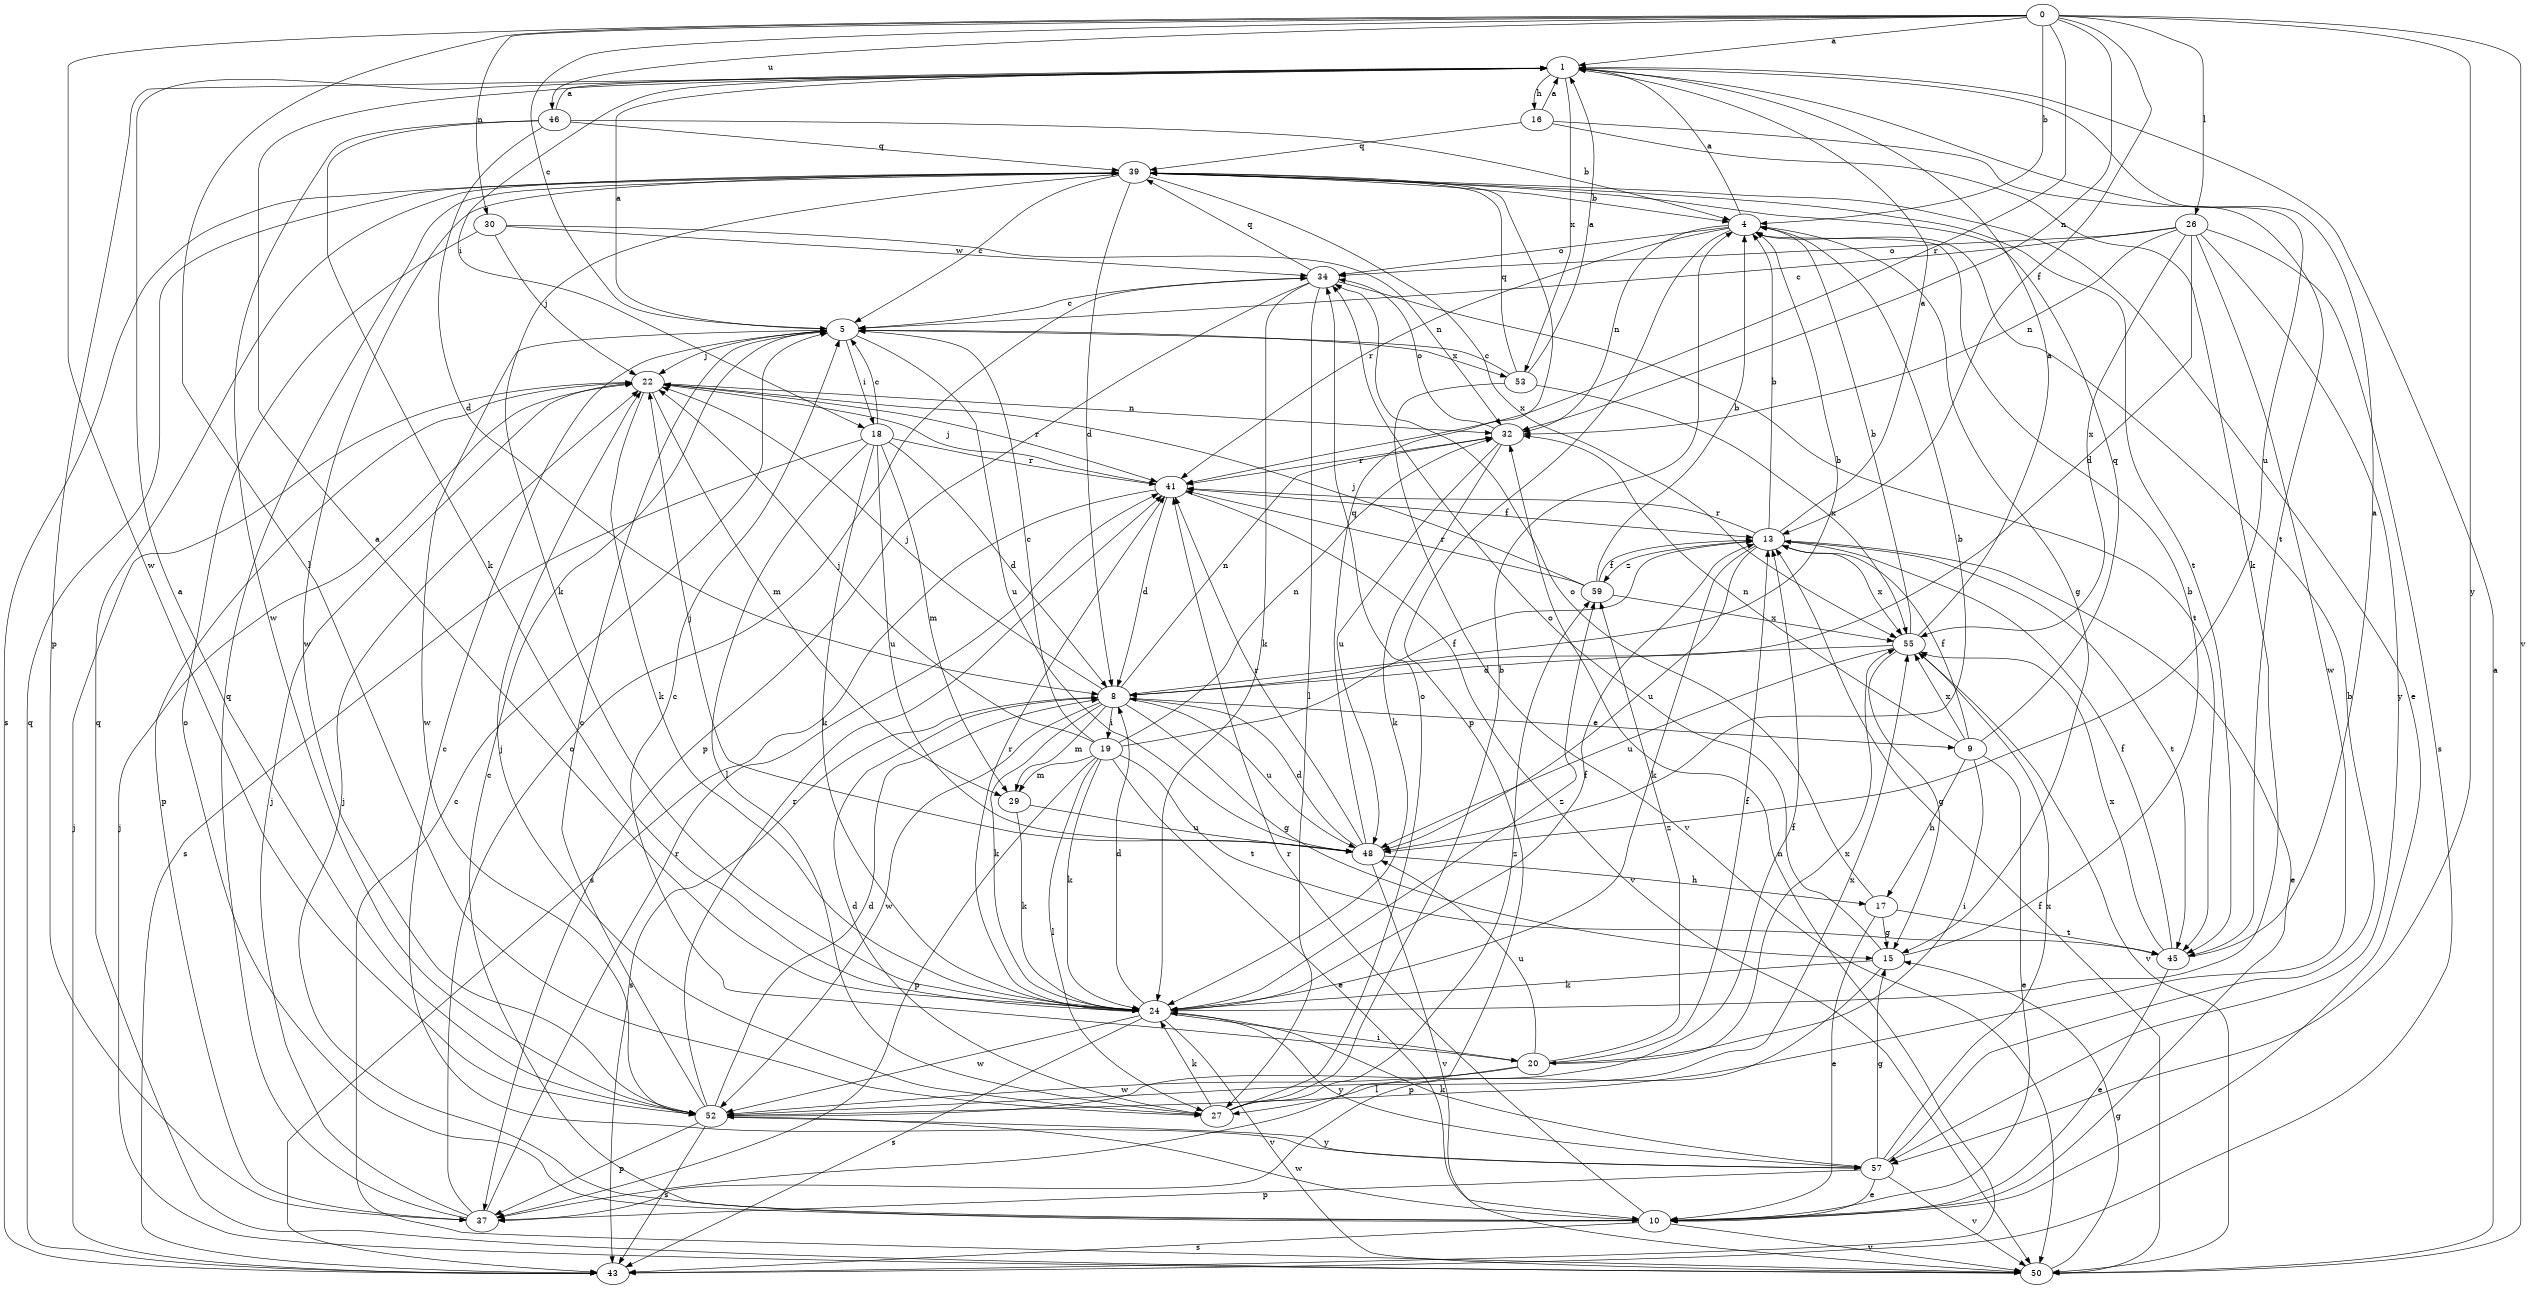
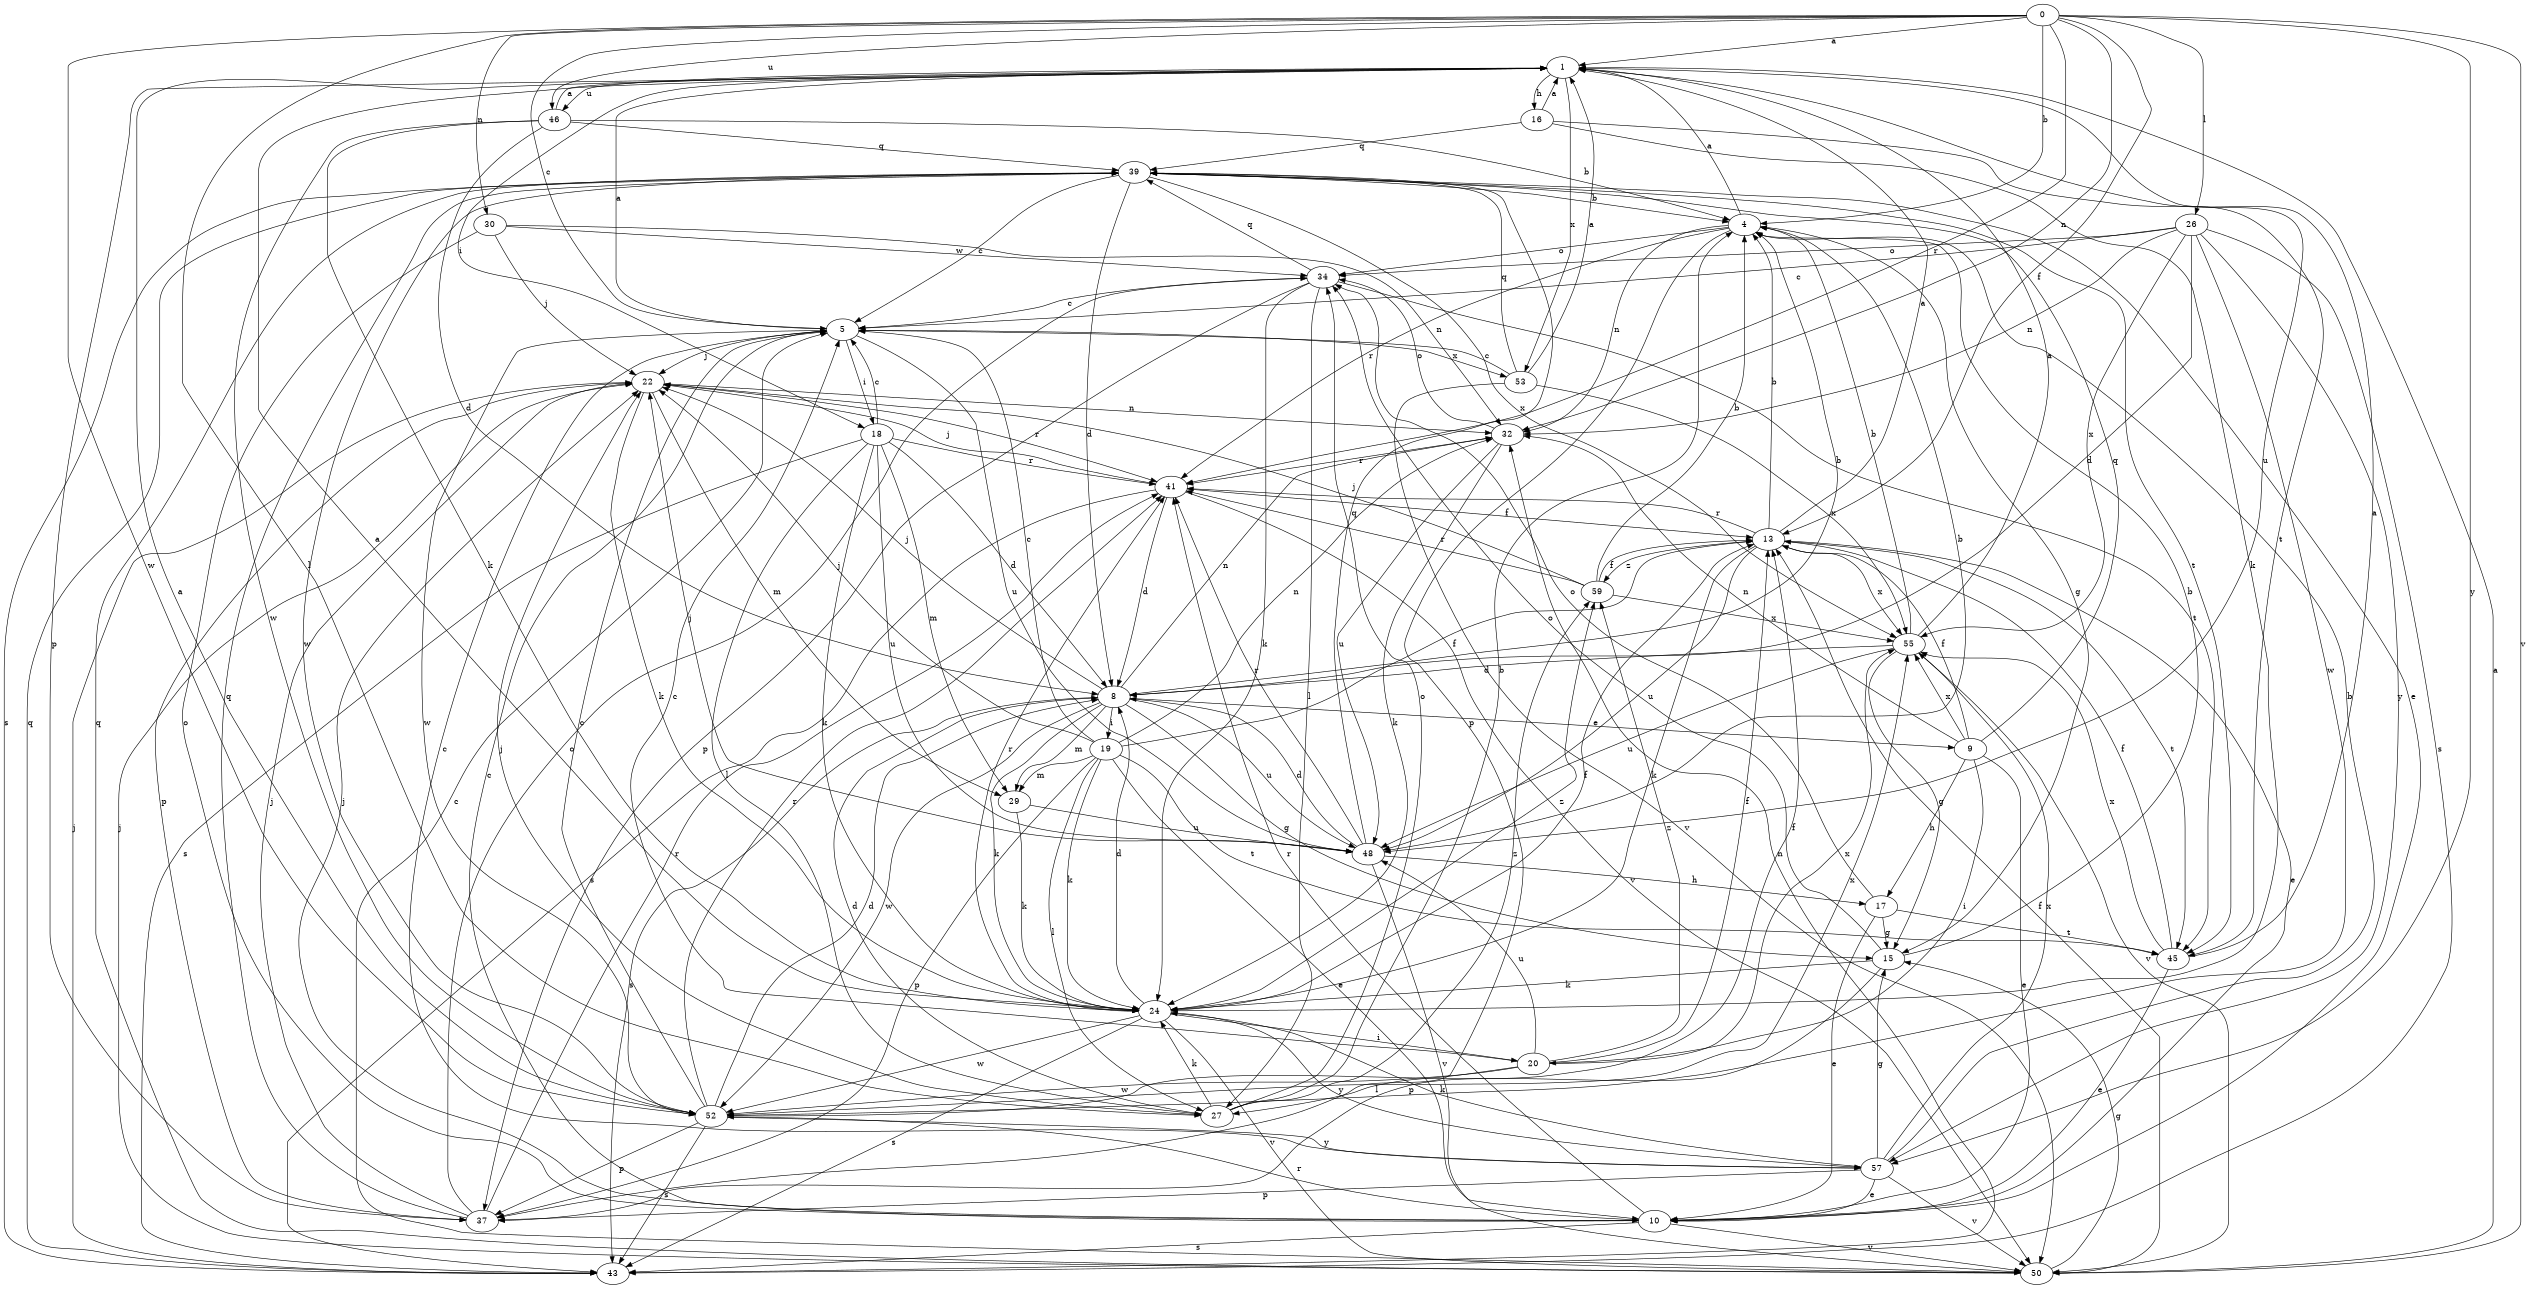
edge "1" -> "46": added, label "u"
edge "39" -> "24": removed, label "k"
edge "10" -> "52": label "w" -> "r"
